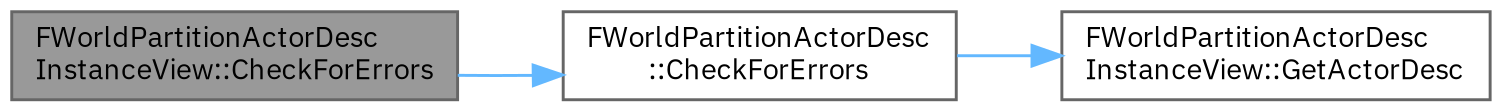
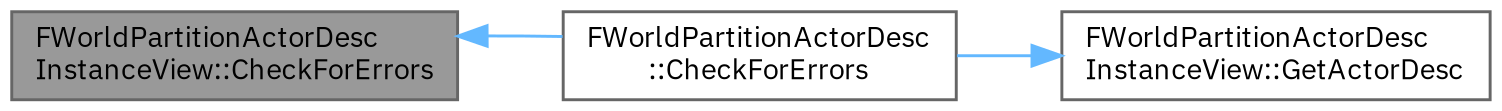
edge "FWorldPartitionActorDesc InstanceView::CheckForErrors" -> "FWorldPartitionActorDesc ::CheckForErrors": reversed
